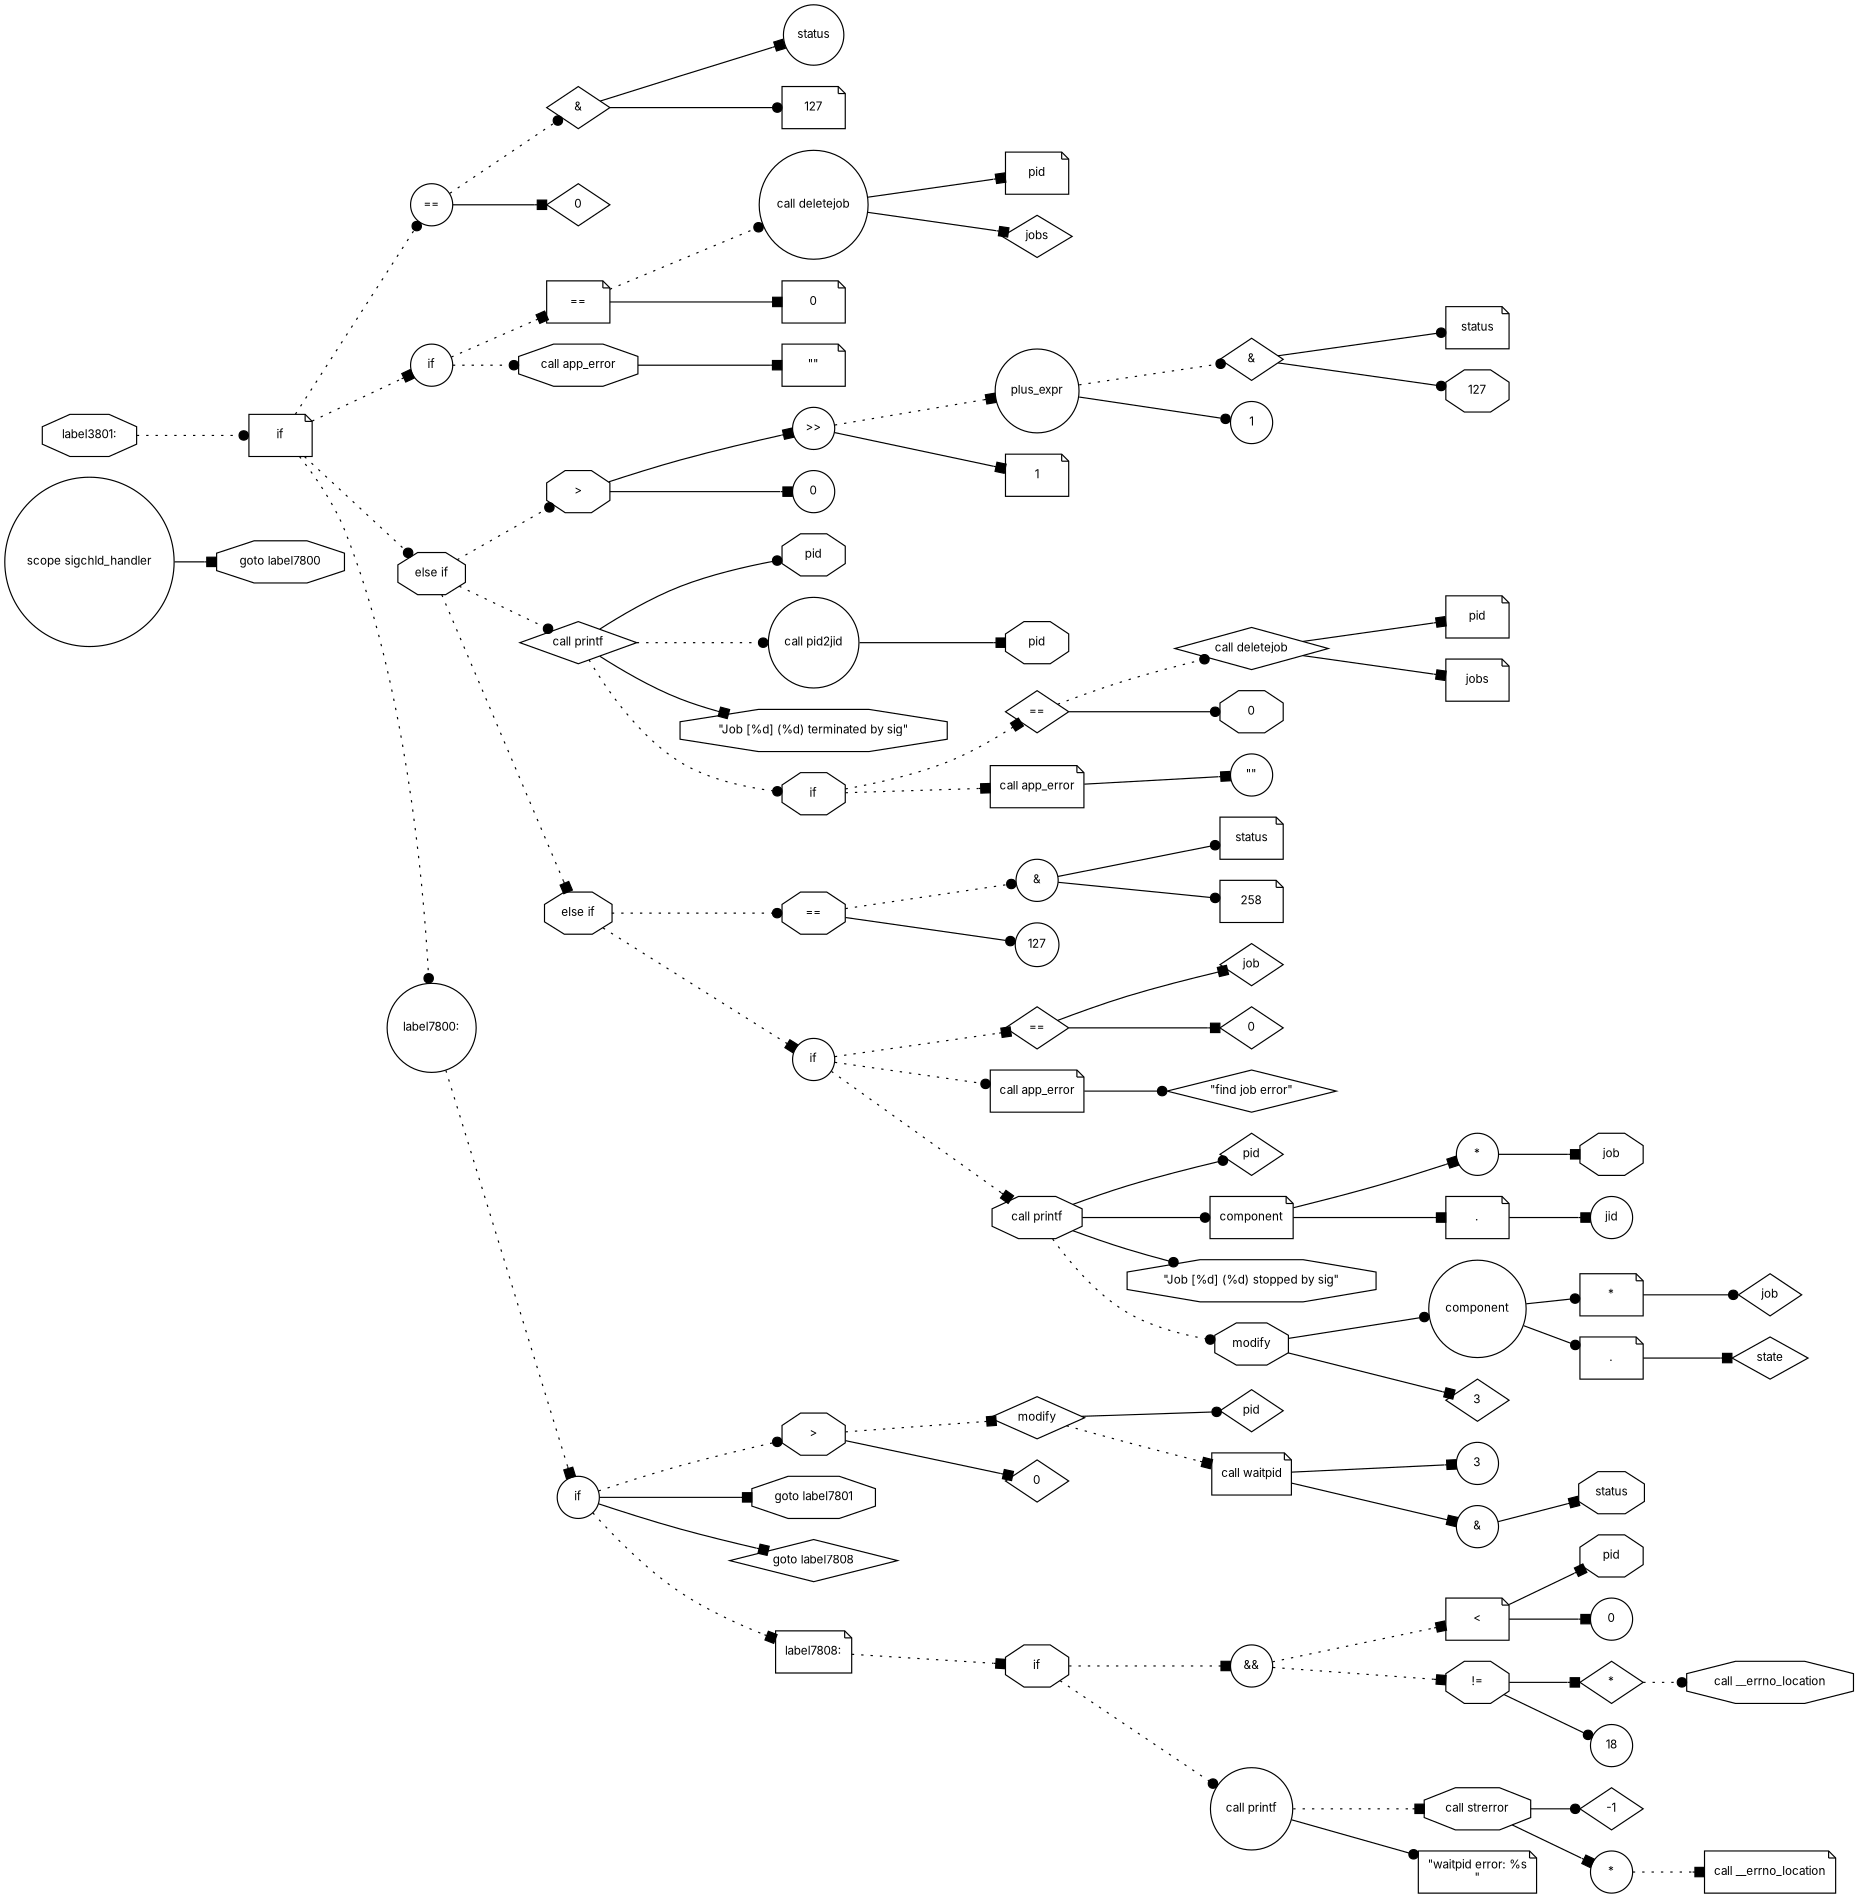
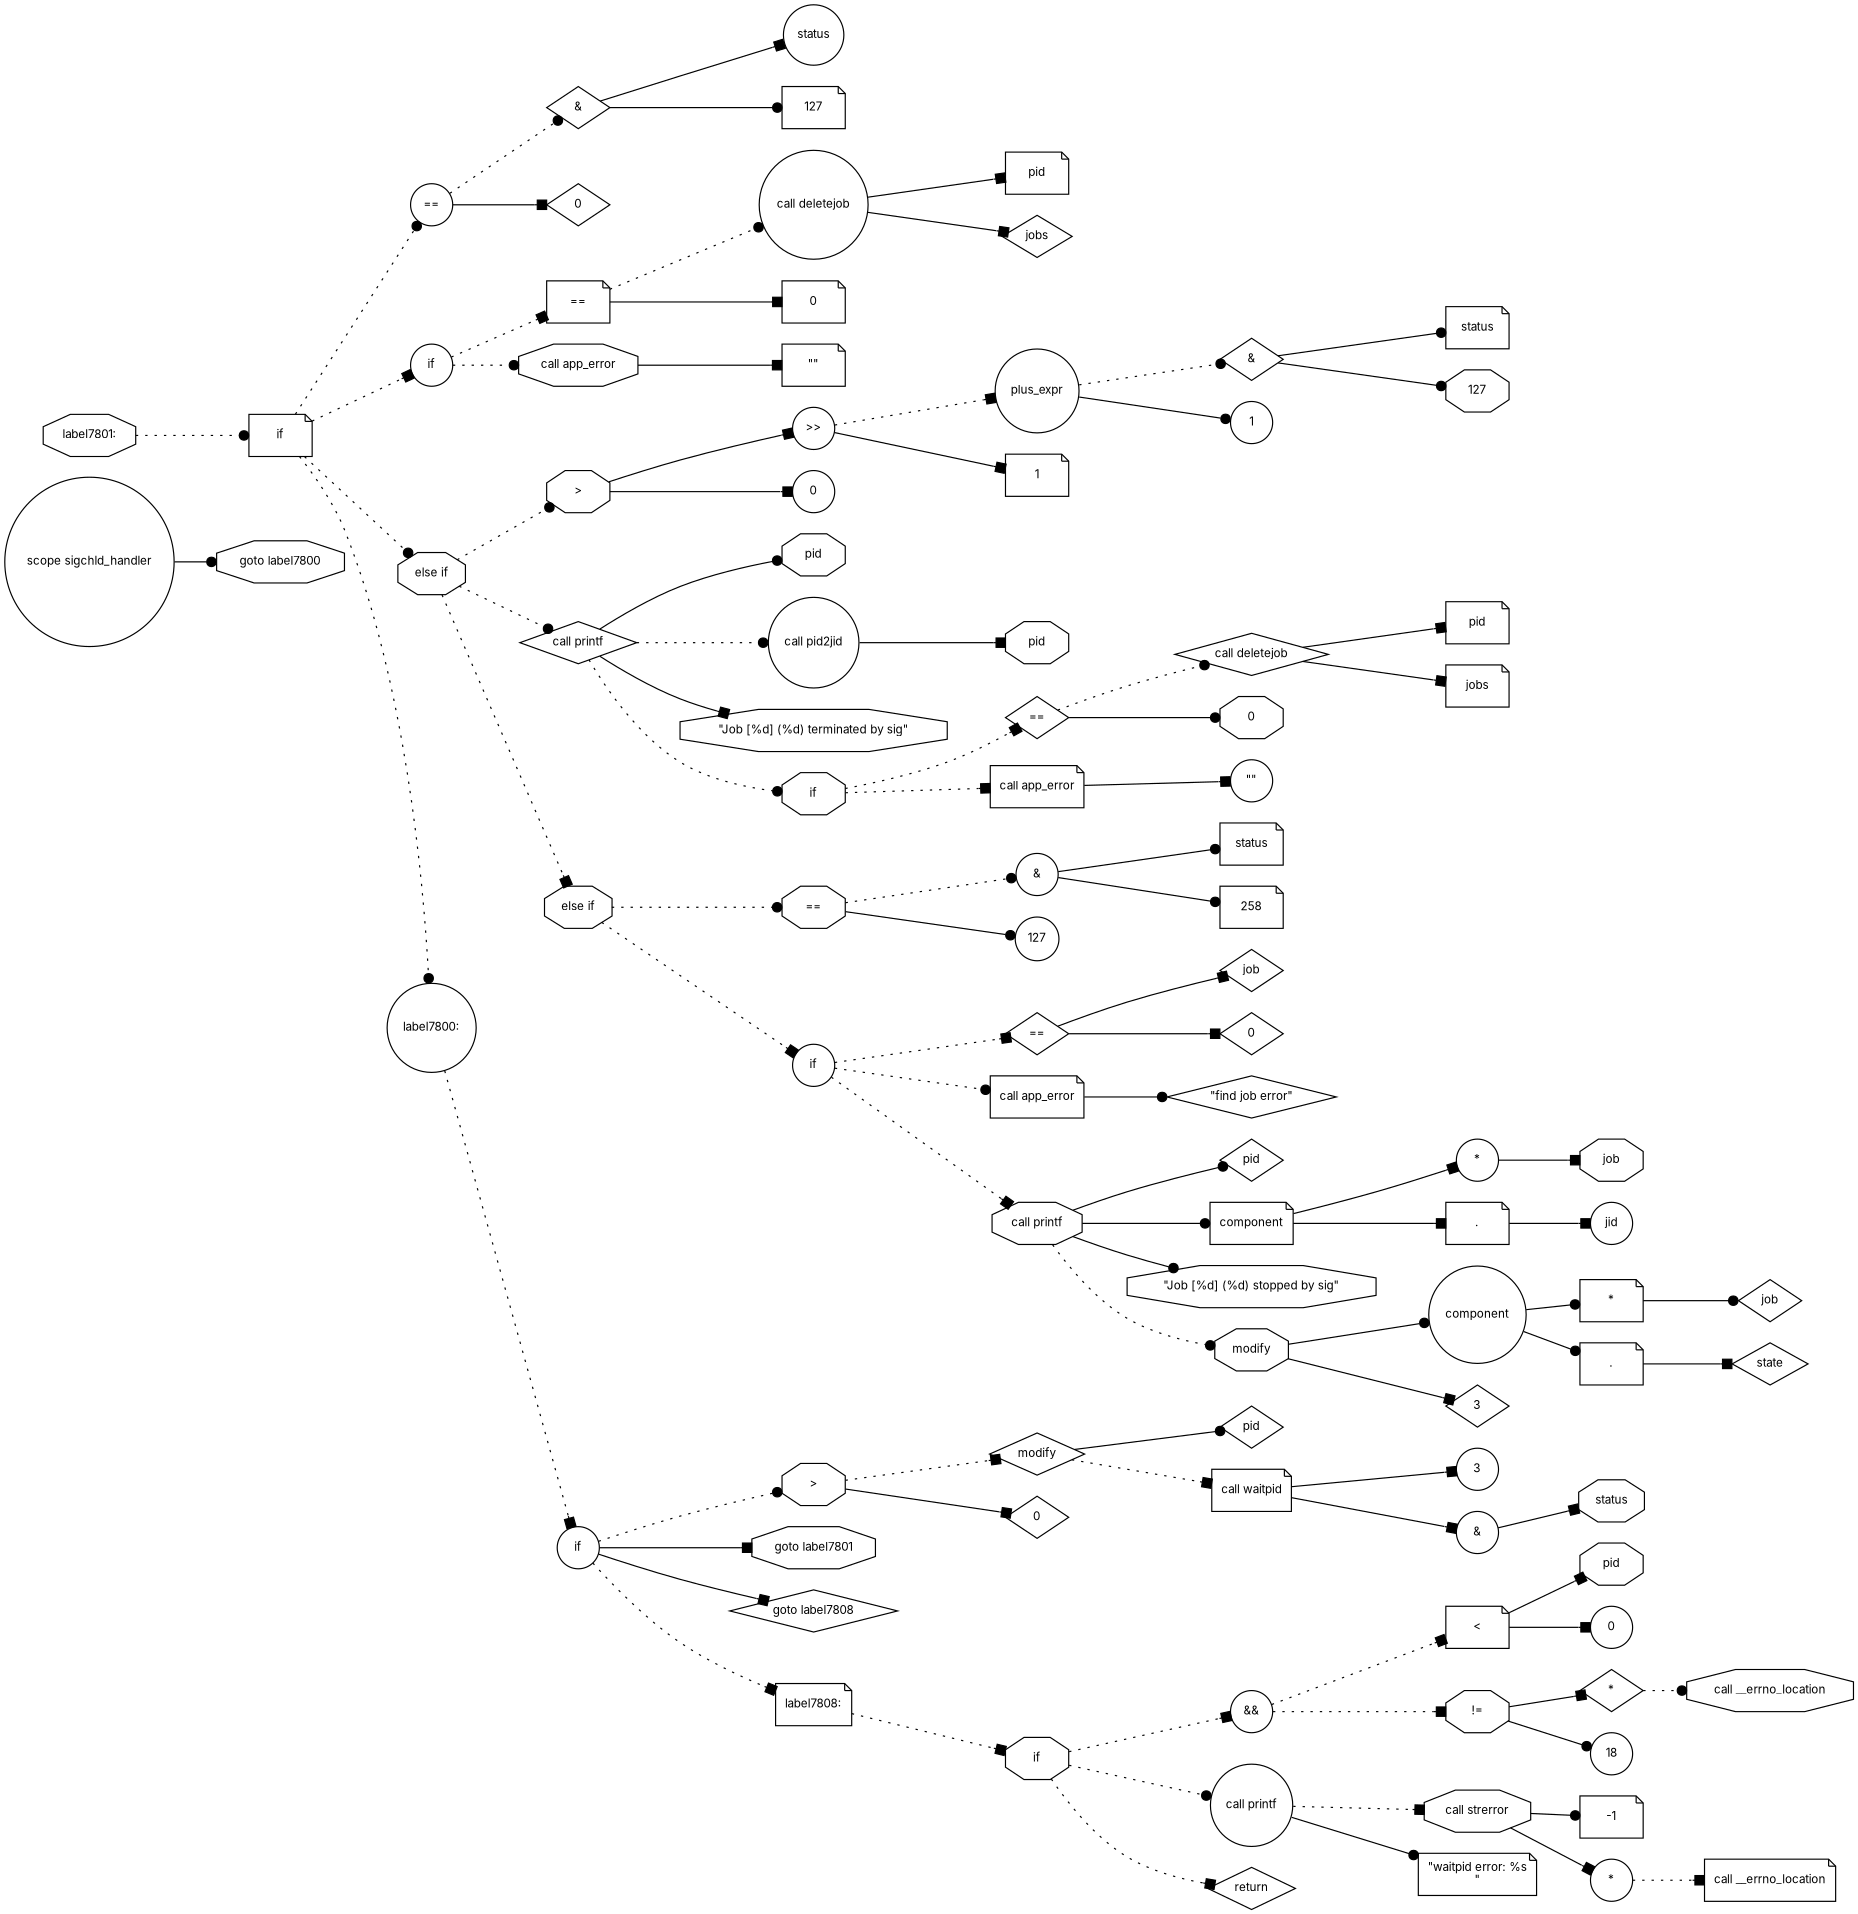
node "label3801:": label "label3801:" -> "label7801:"
edge "scope sigchld_handler" -> "goto label7800": arrowhead box -> dot
node "-1": shape diamond -> note
node "return": added
